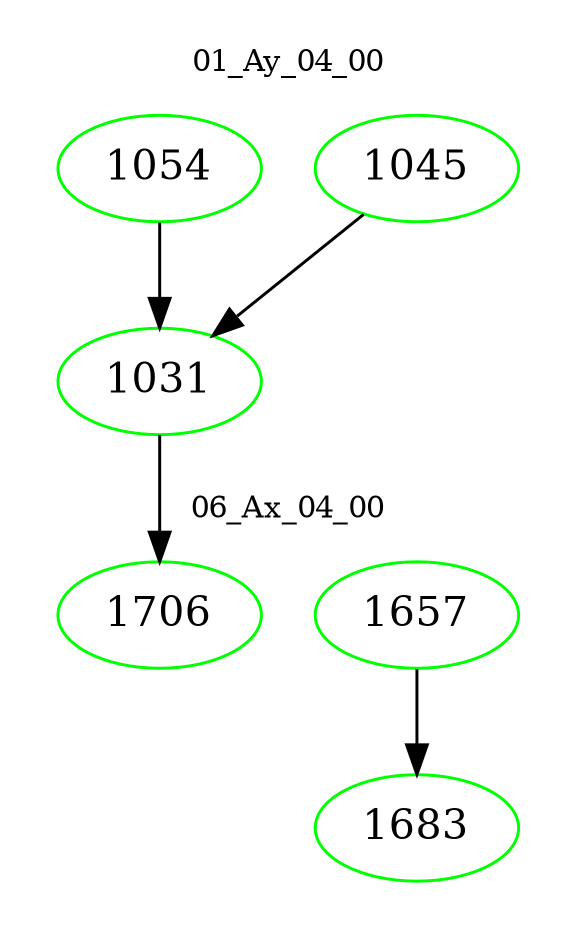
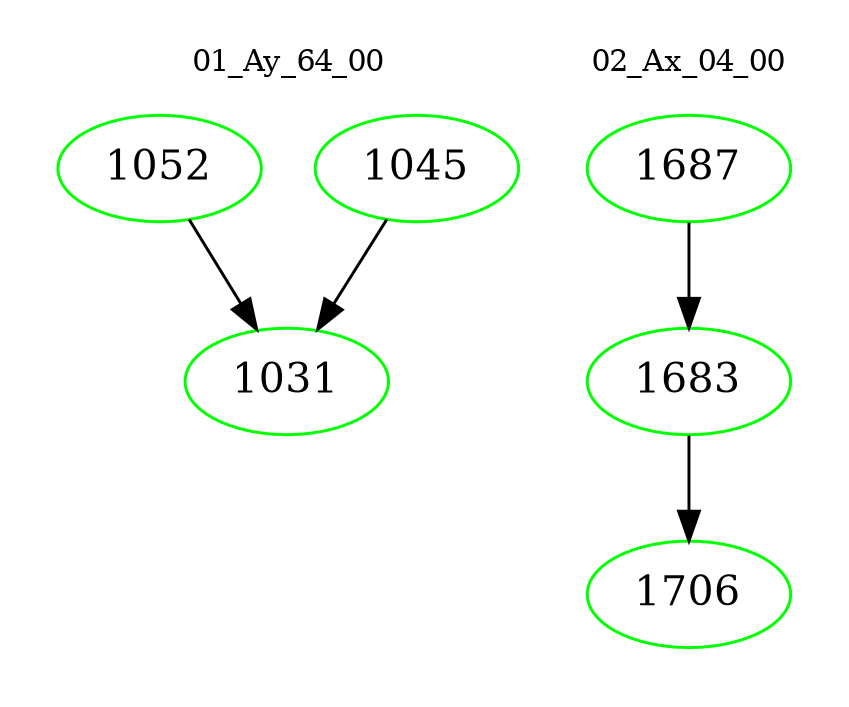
cluster "01_Ay_04_00": label "01_Ay_04_00" -> "01_Ay_64_00"
node "1054": label "1054" -> "1052"
edge "1031" -> "1706": now "1683" -> "1706"
cluster "06_Ax_04_00": label "06_Ax_04_00" -> "02_Ax_04_00"
node "1657": label "1657" -> "1687"
